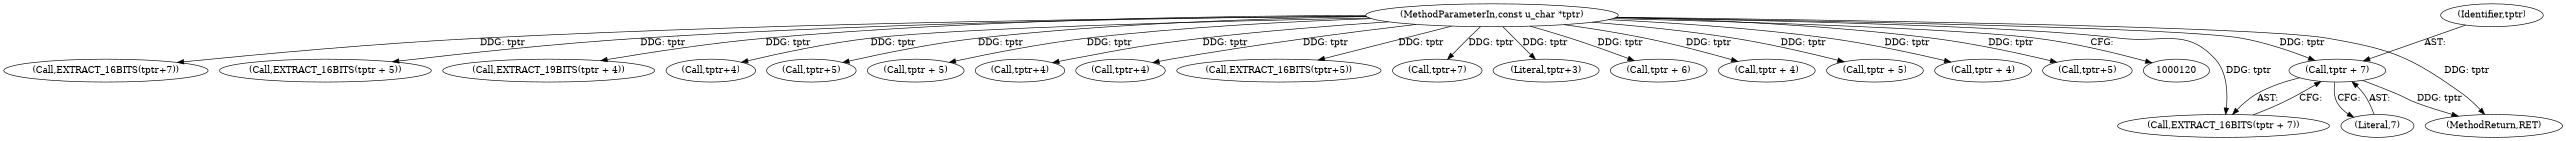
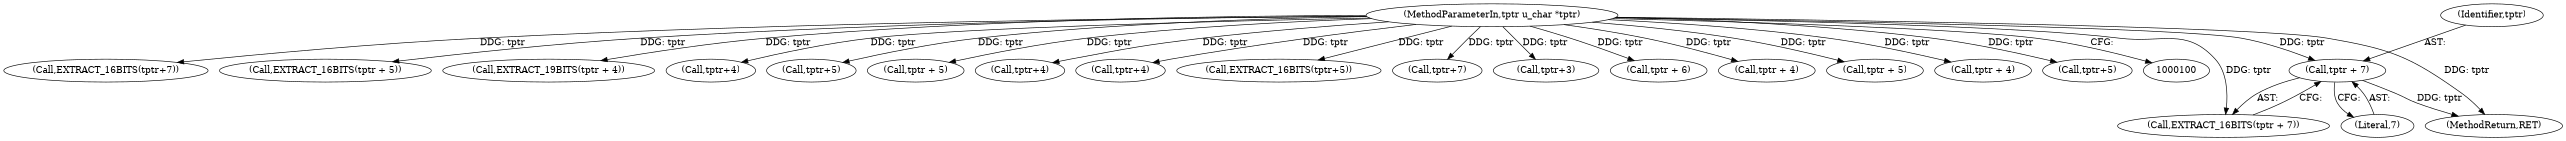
node "(MethodParameterIn,const u_char *tptr)": label "(MethodParameterIn,const u_char *tptr)" -> "(MethodParameterIn,tptr u_char *tptr)"
node "(Literal,tptr+3)": label "(Literal,tptr+3)" -> "(Call,tptr+3)"
node "1000120": label "1000120" -> "1000100"
